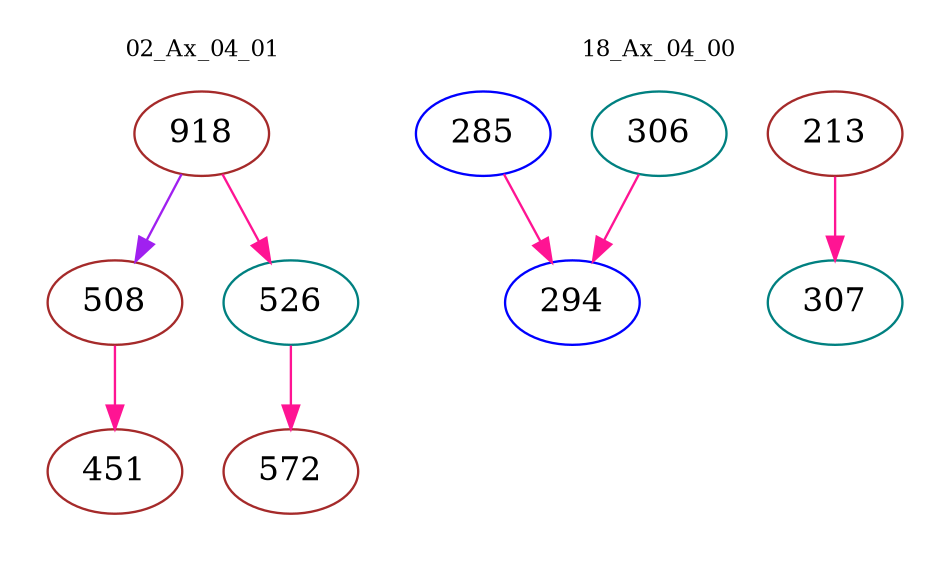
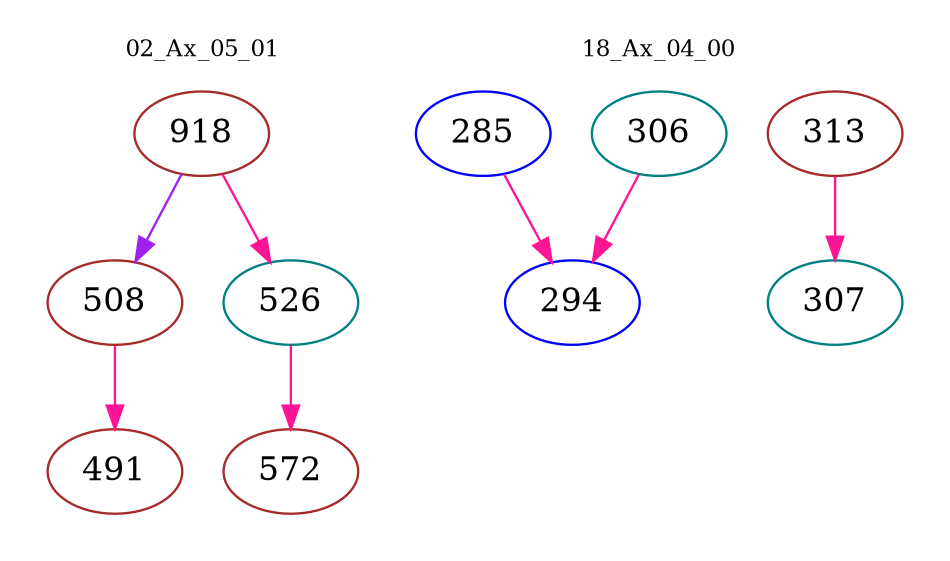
cluster "02_Ax_04_01": label "02_Ax_04_01" -> "02_Ax_05_01"
node "213": label "213" -> "313"
node "451": label "451" -> "491"
